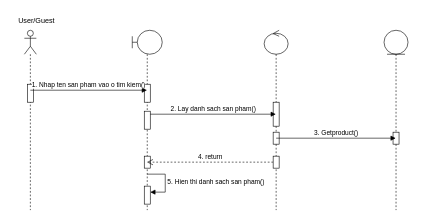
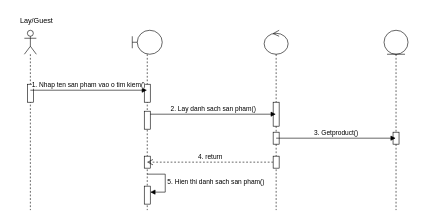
node "User/Guest": label "User/Guest" -> "Lay/Guest"
